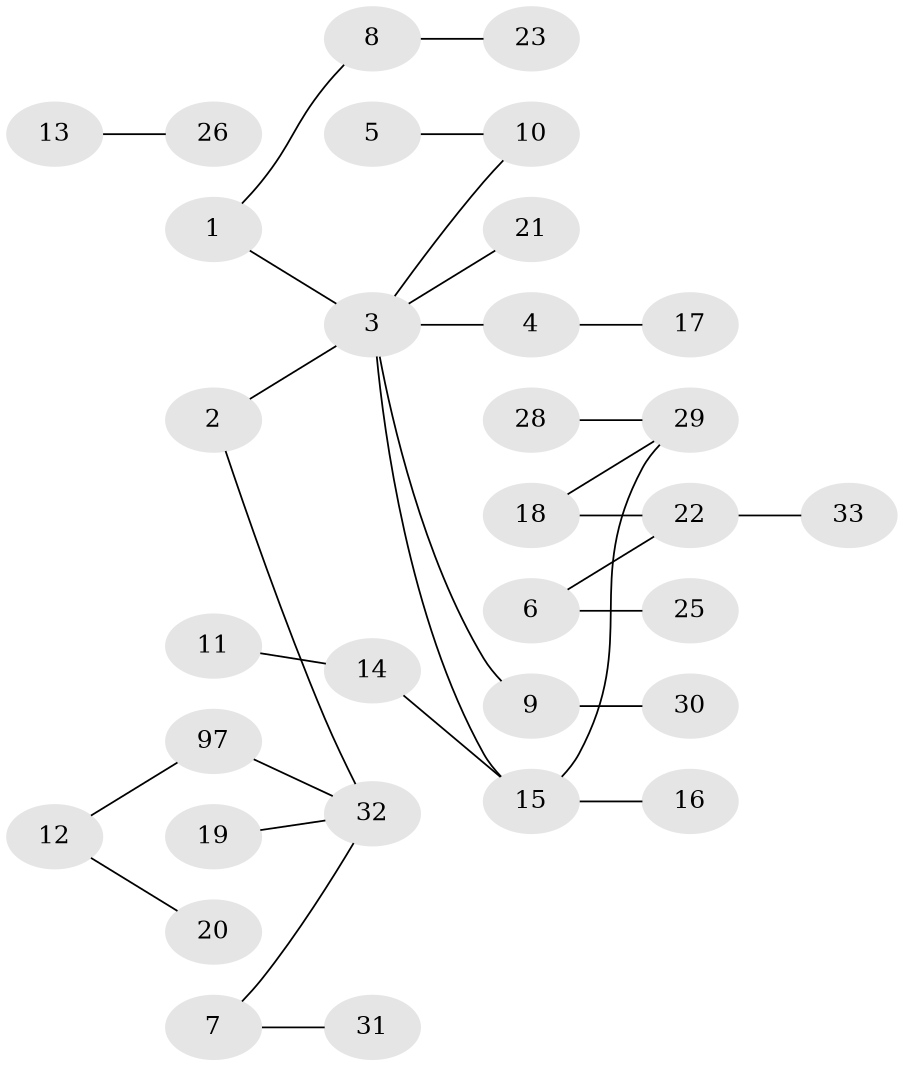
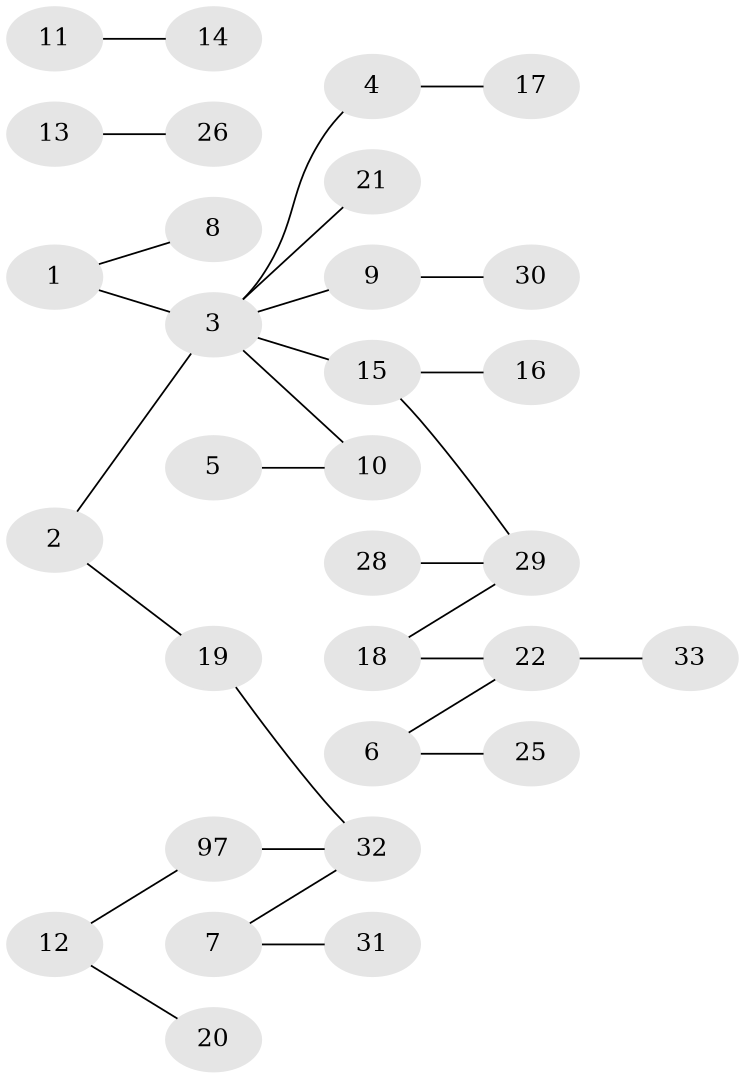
node "23": removed
edge "2" -- "32": now "2" -- "19"
edge "14" -- "15": removed
